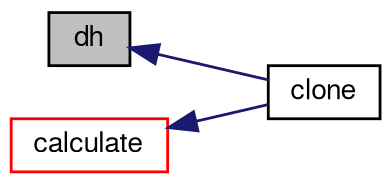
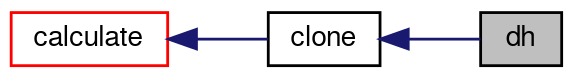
edge "clone" -> "dh": reversed
